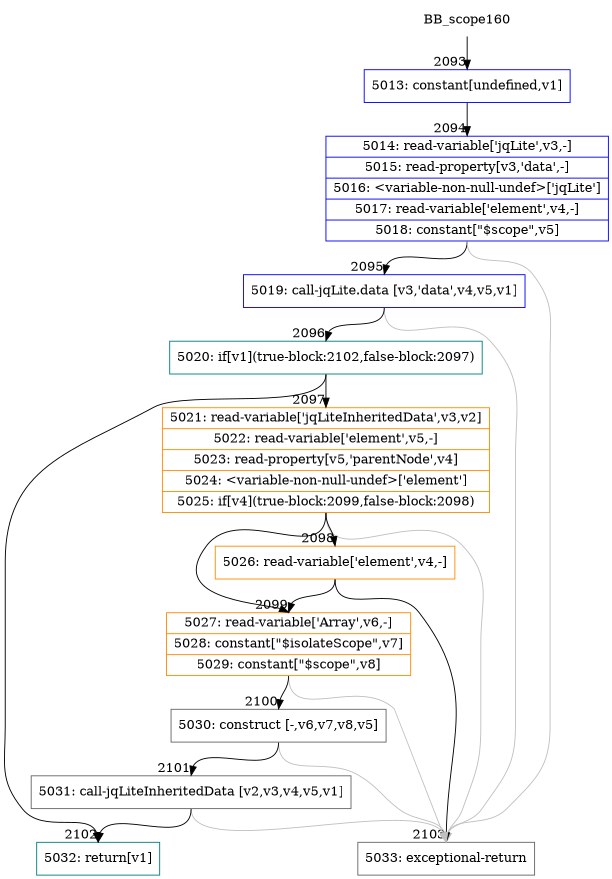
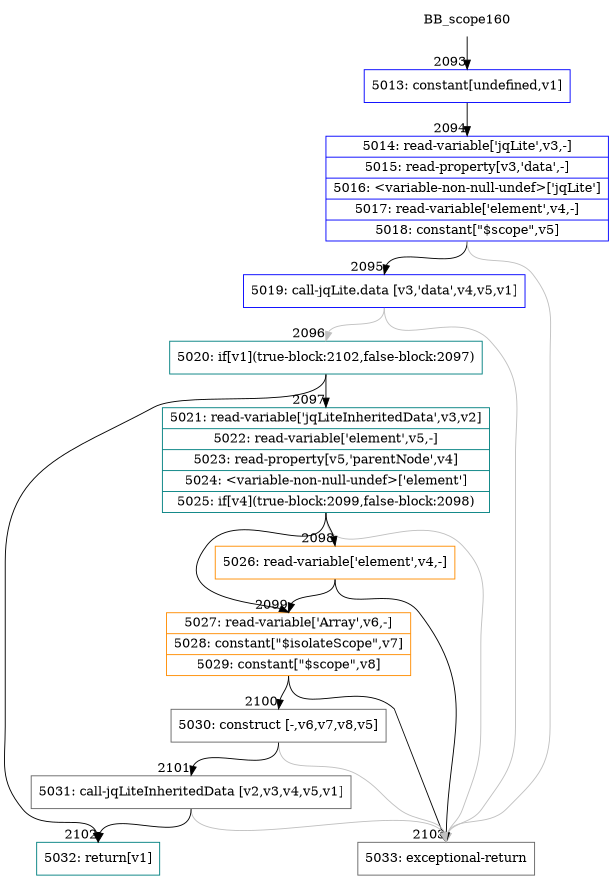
edge "5019: call-jqLite.data [v3,'data',v4,v5,v1]" -> "5020: if[v1](true-block:2102,false-block:2097)": color black -> gray
node "5021: read-variable['jqLiteInheritedData',v3,v2]": color darkorange -> teal
edge "5027: read-variable['Array',v6,-]" -> "5033: exceptional-return": color gray -> black
